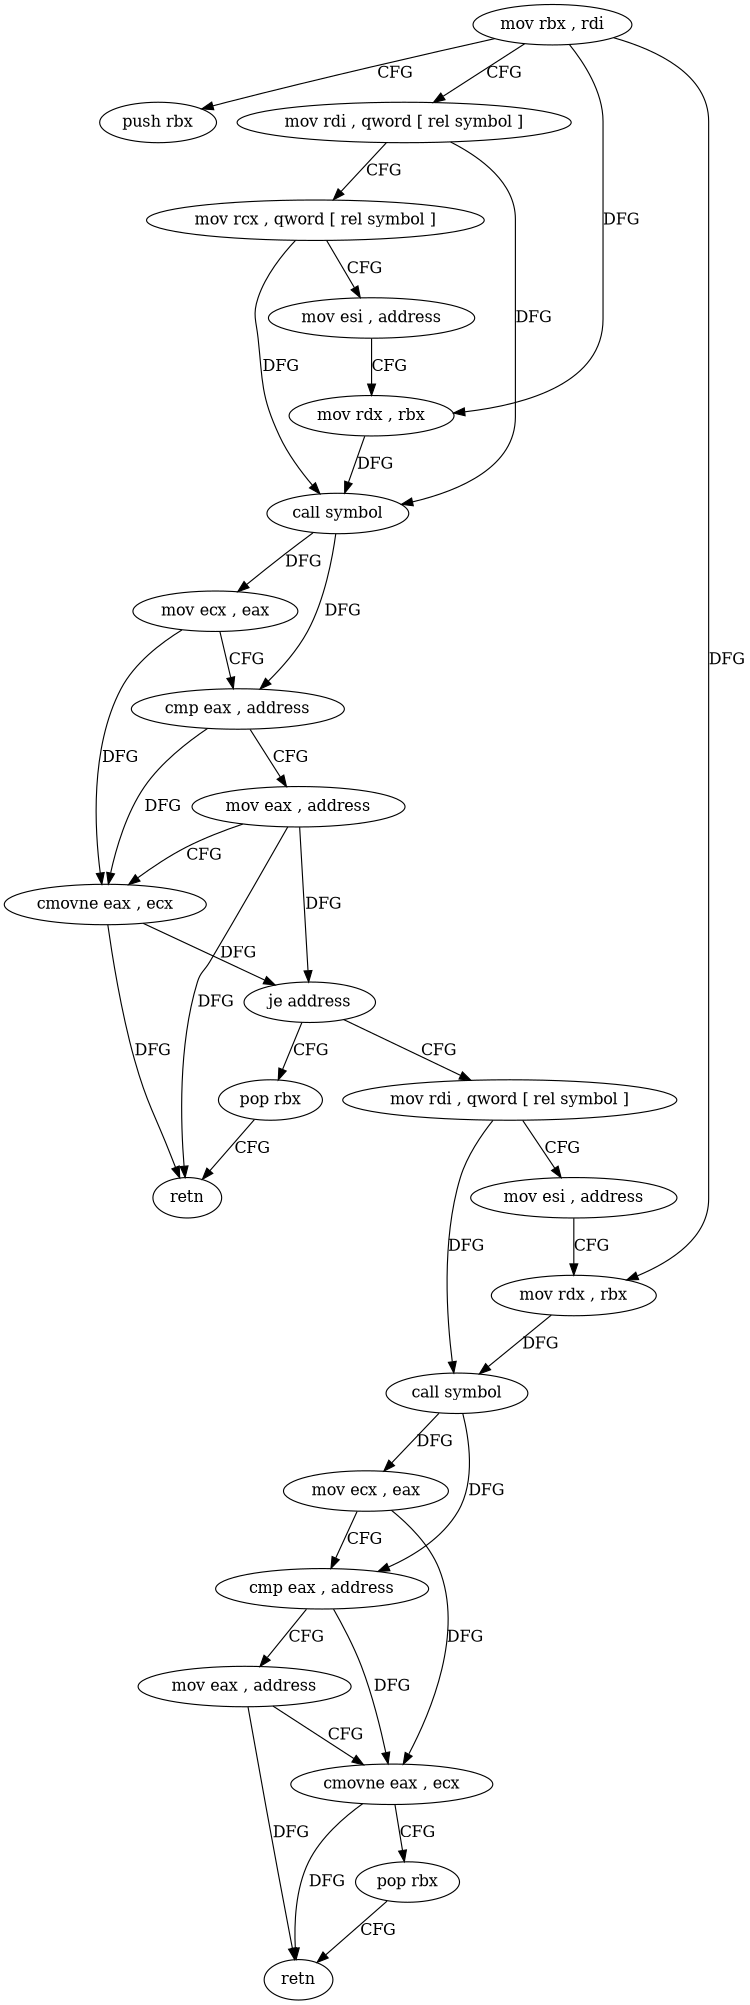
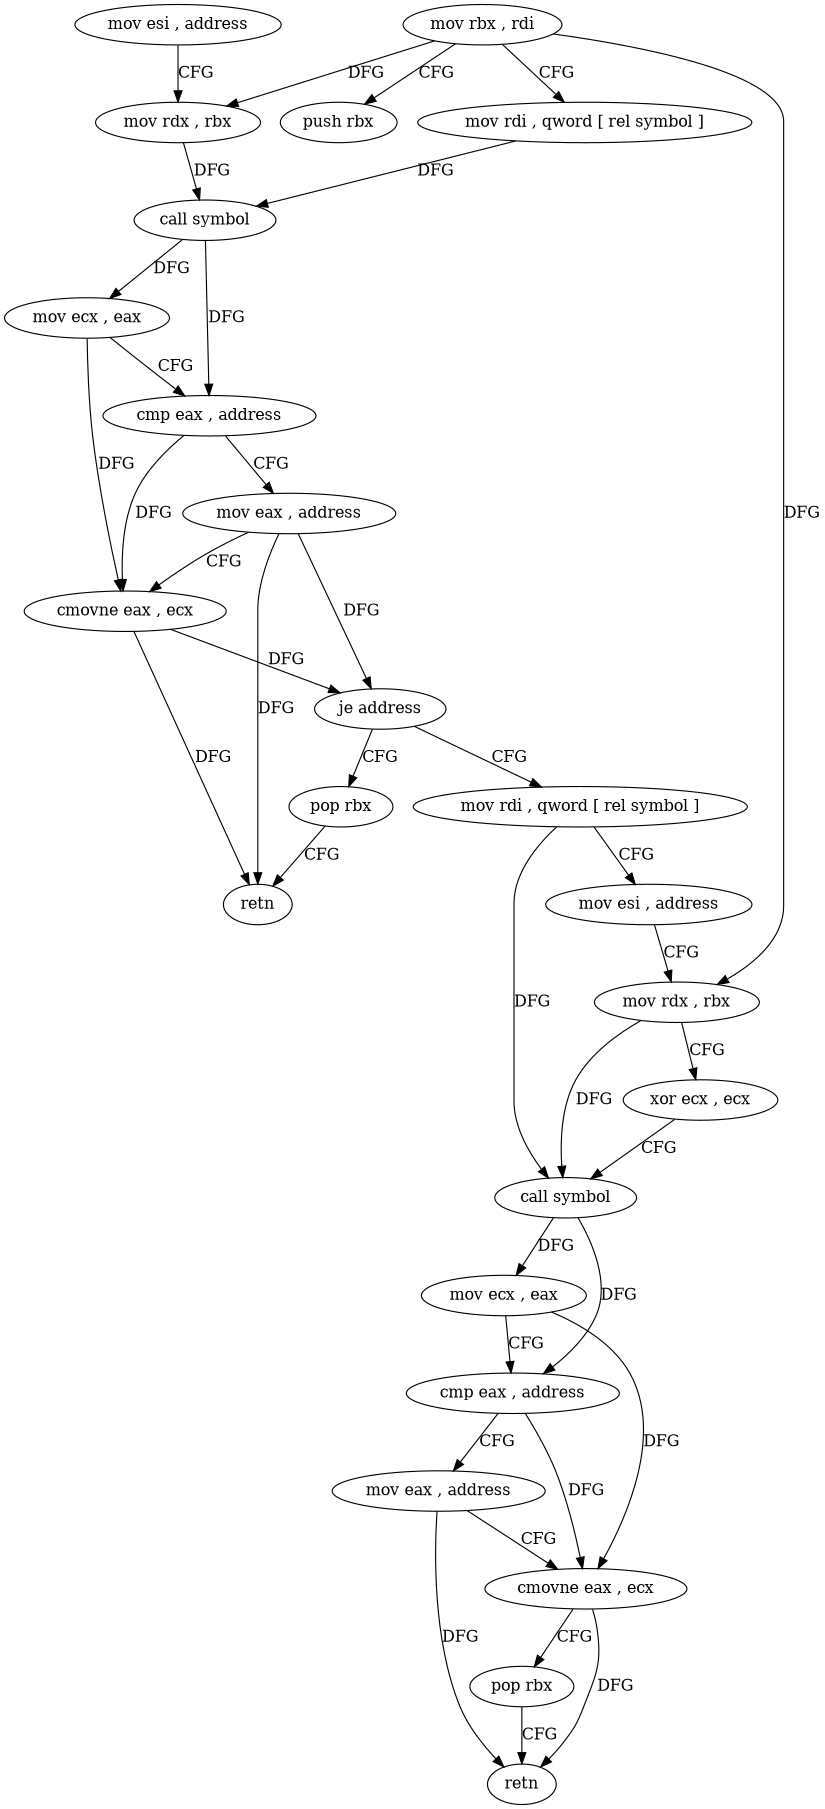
node "mov rcx , qword [ rel symbol ]": removed
node "xor ecx , ecx": added
